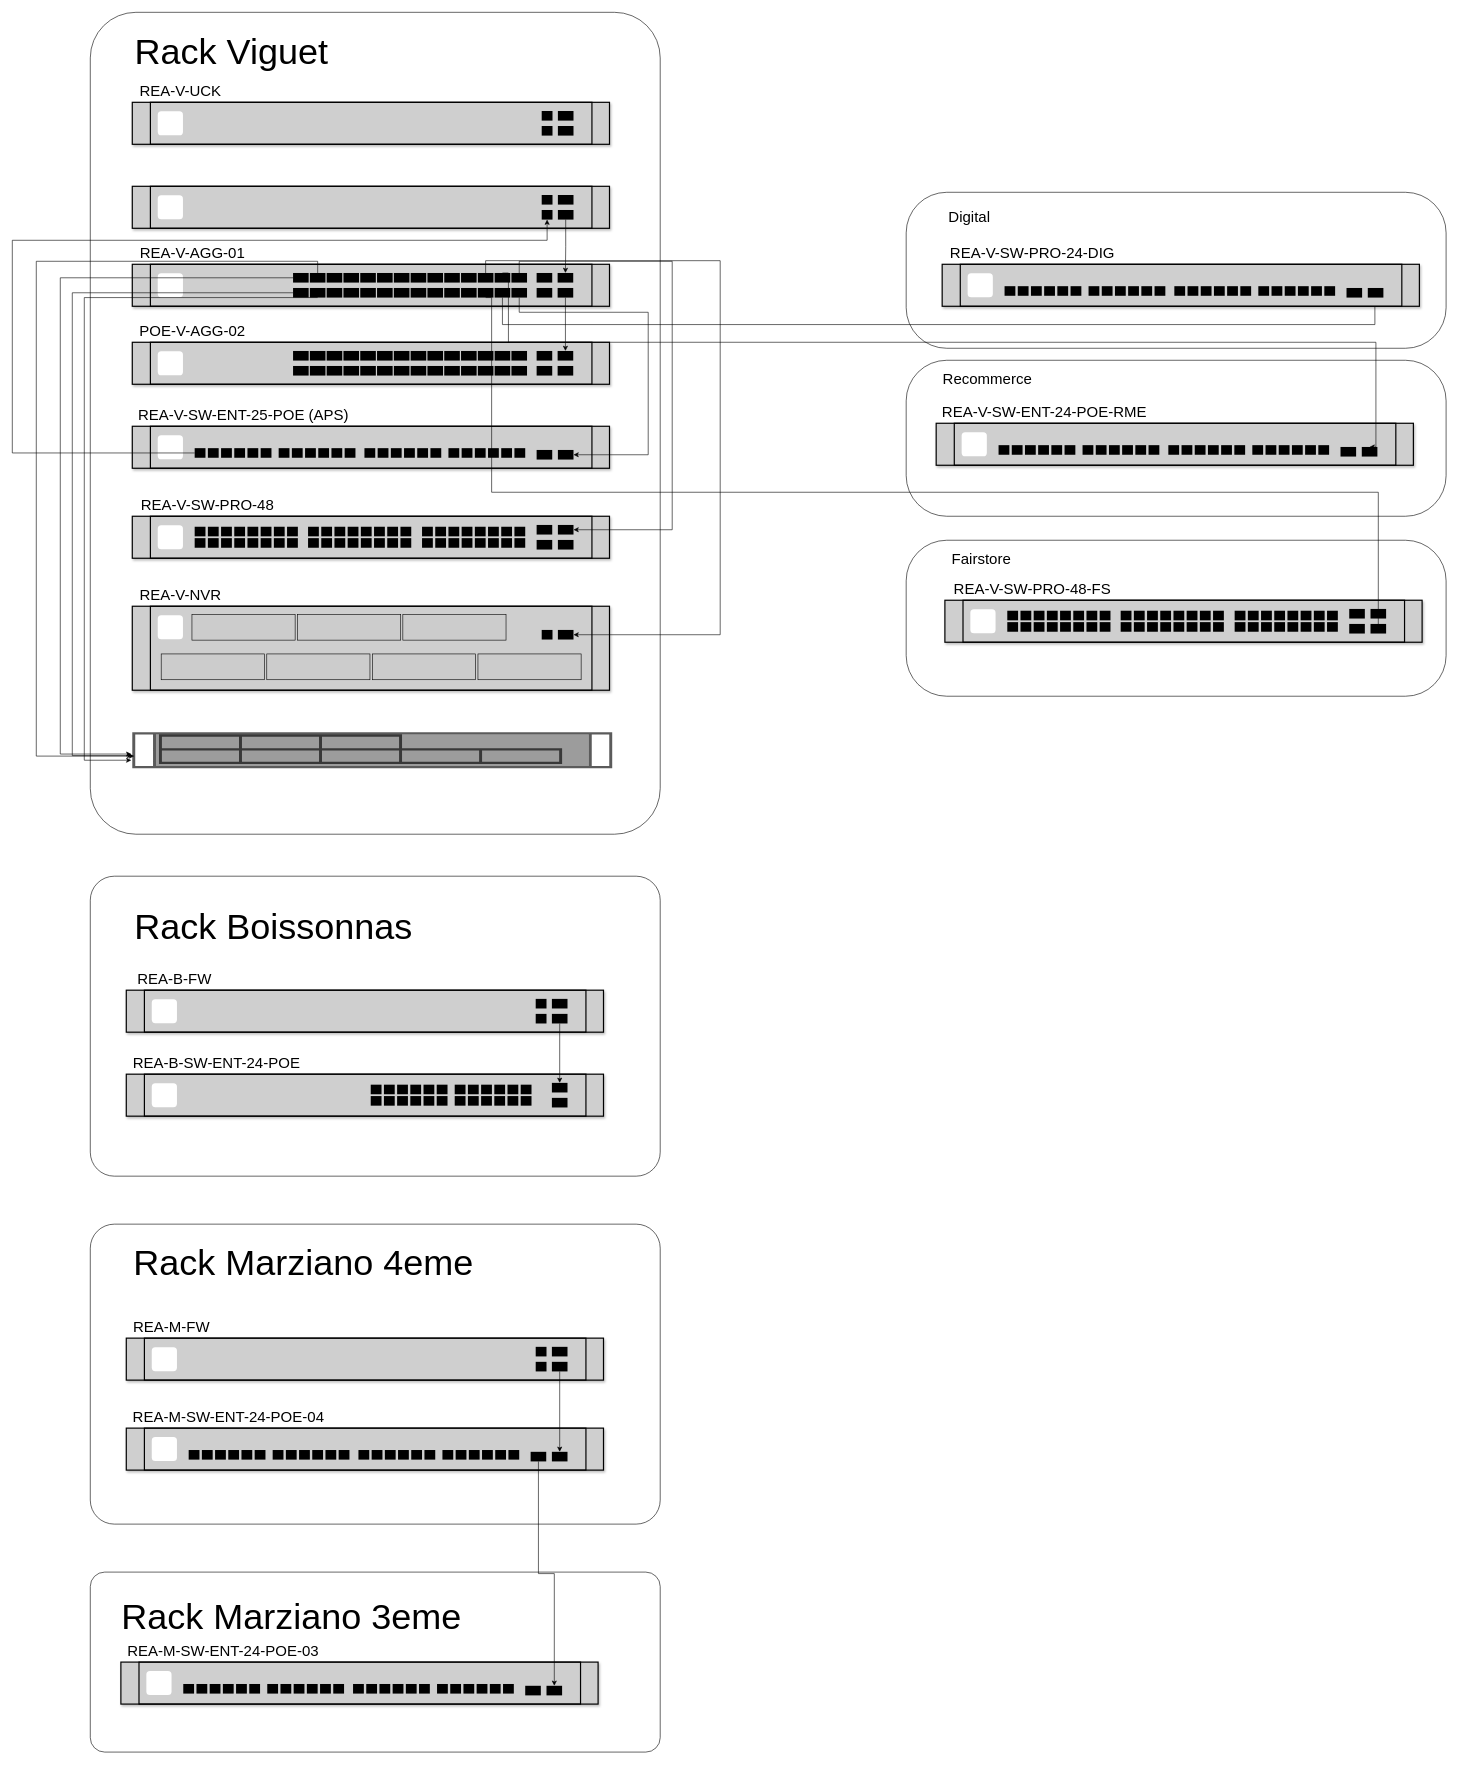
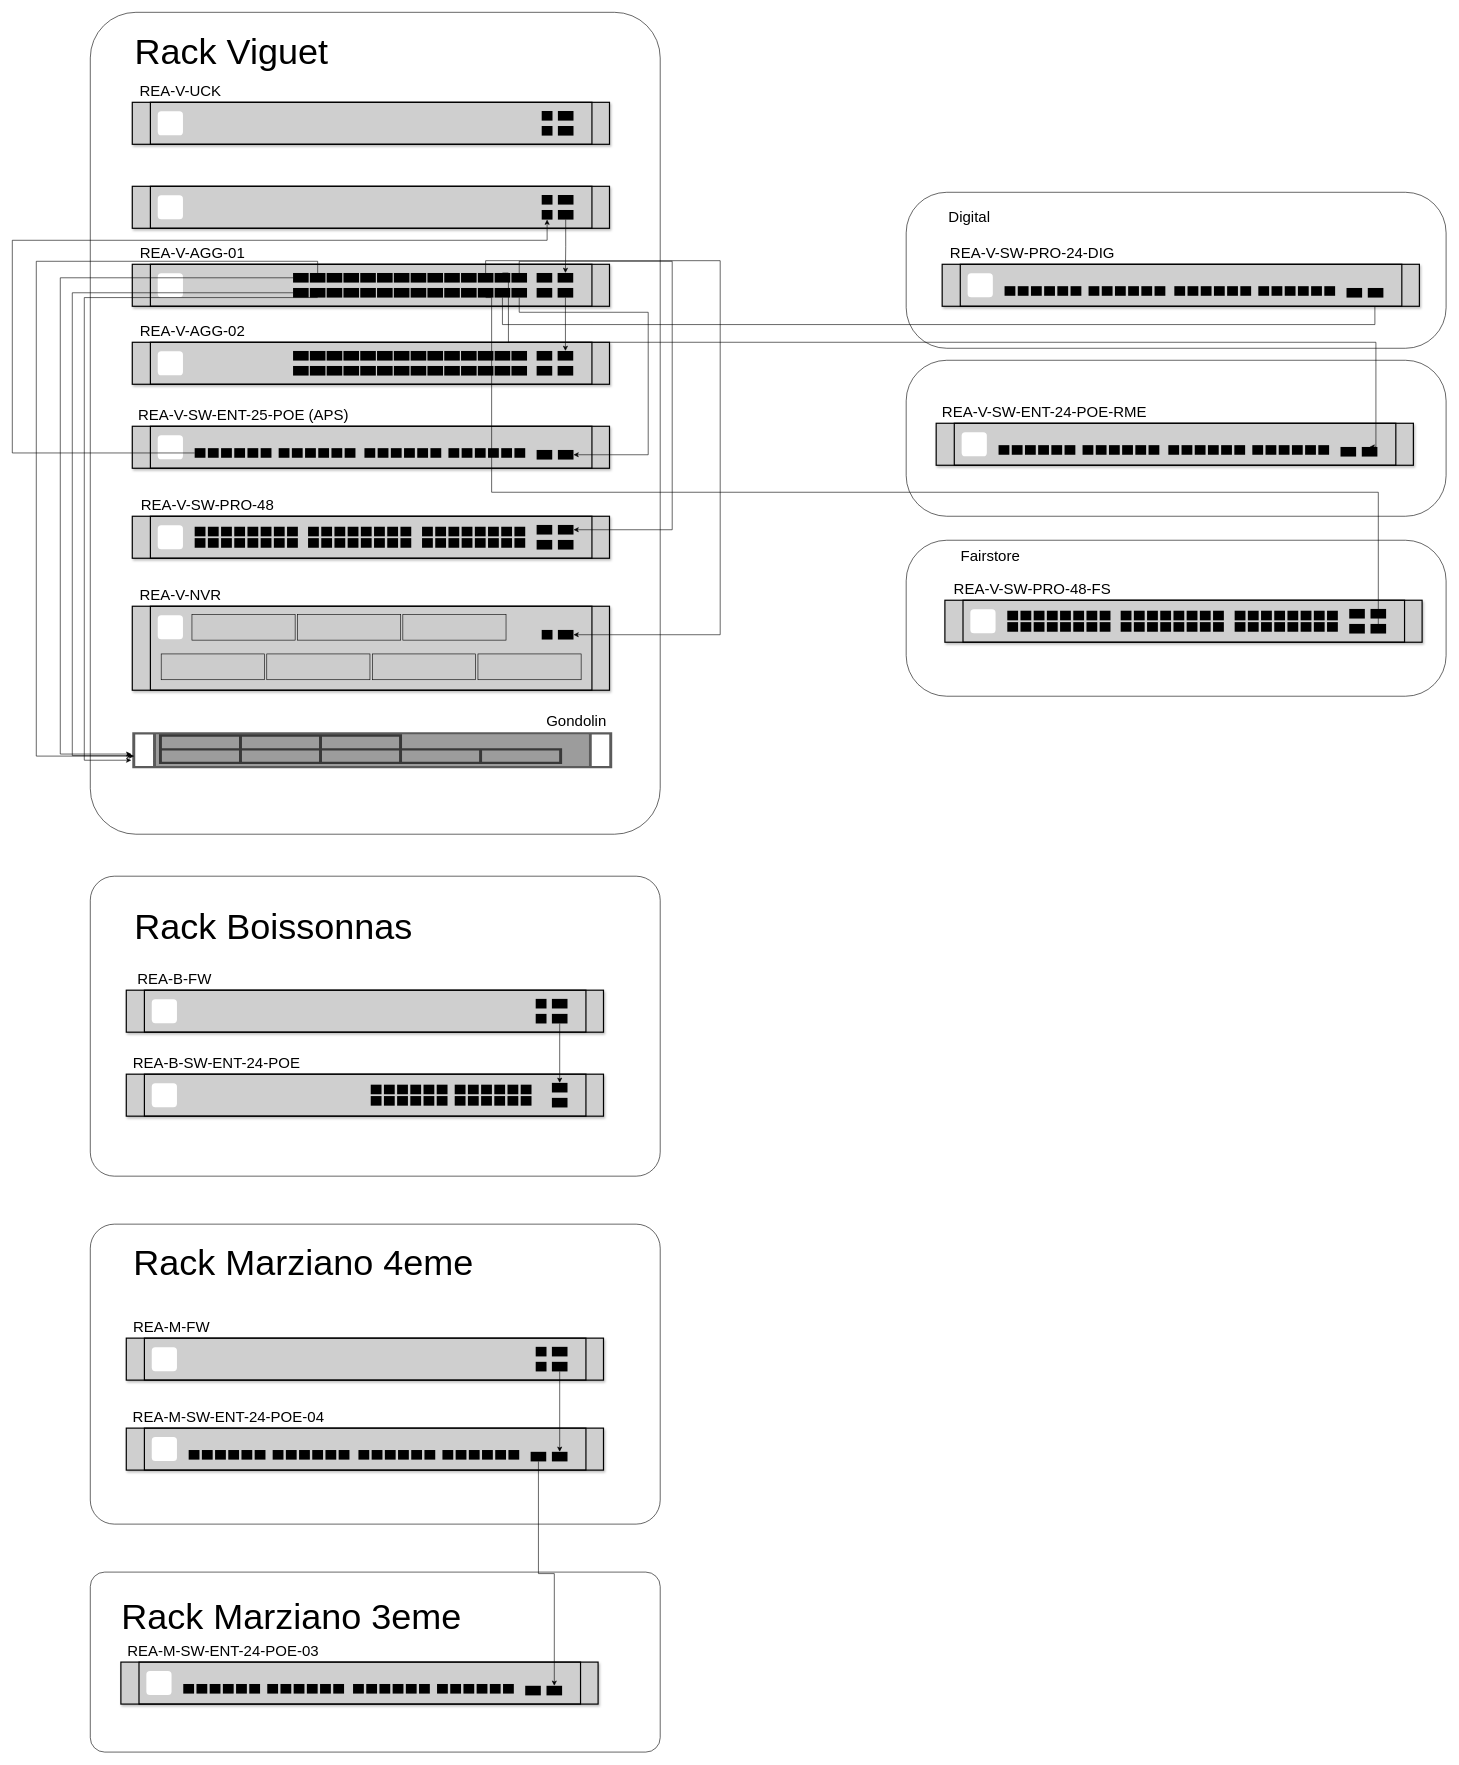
node "POE-V-AGG-02": label "POE-V-AGG-02" -> "REA-V-AGG-02"
node "Recommerce": removed
node "Fairstore": moved (981, 558) -> (990, 555)
node "Gondolin": added
